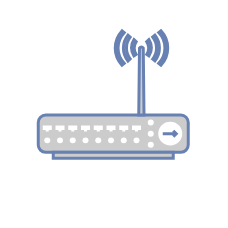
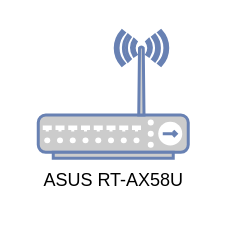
node "ASUS RT-AX58U": added
